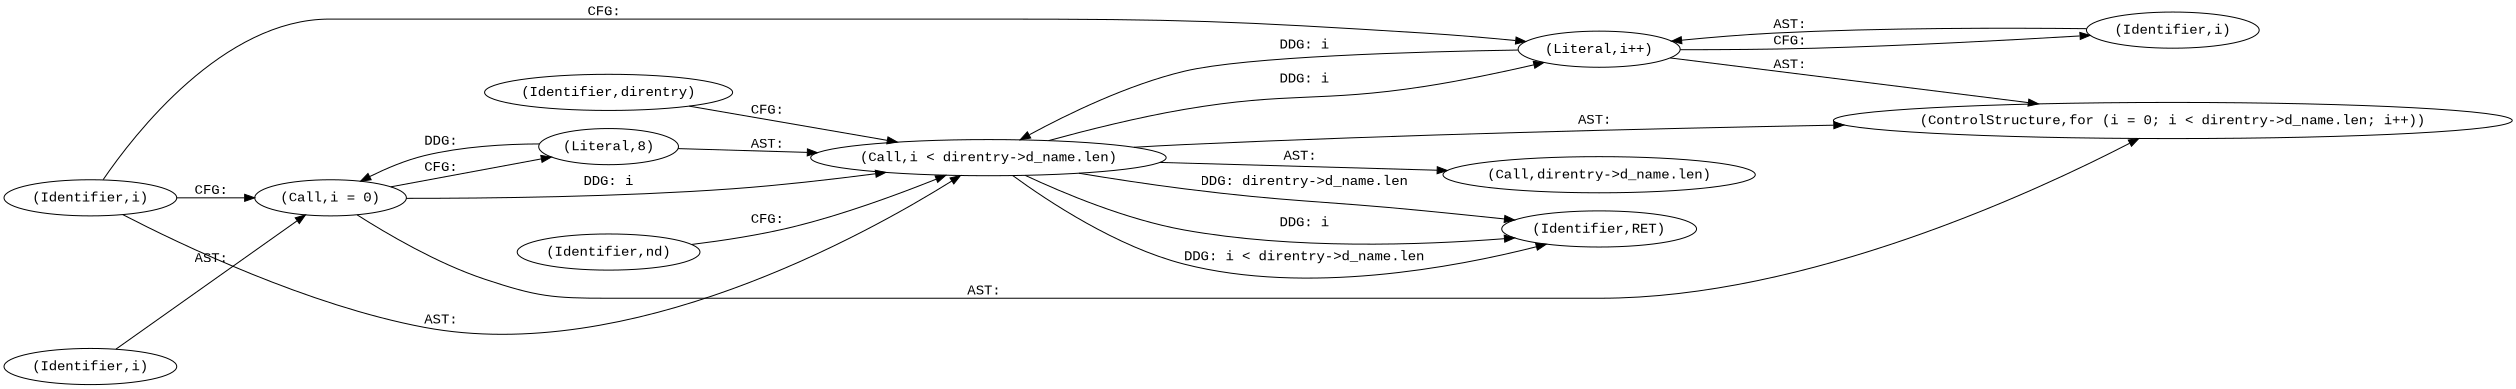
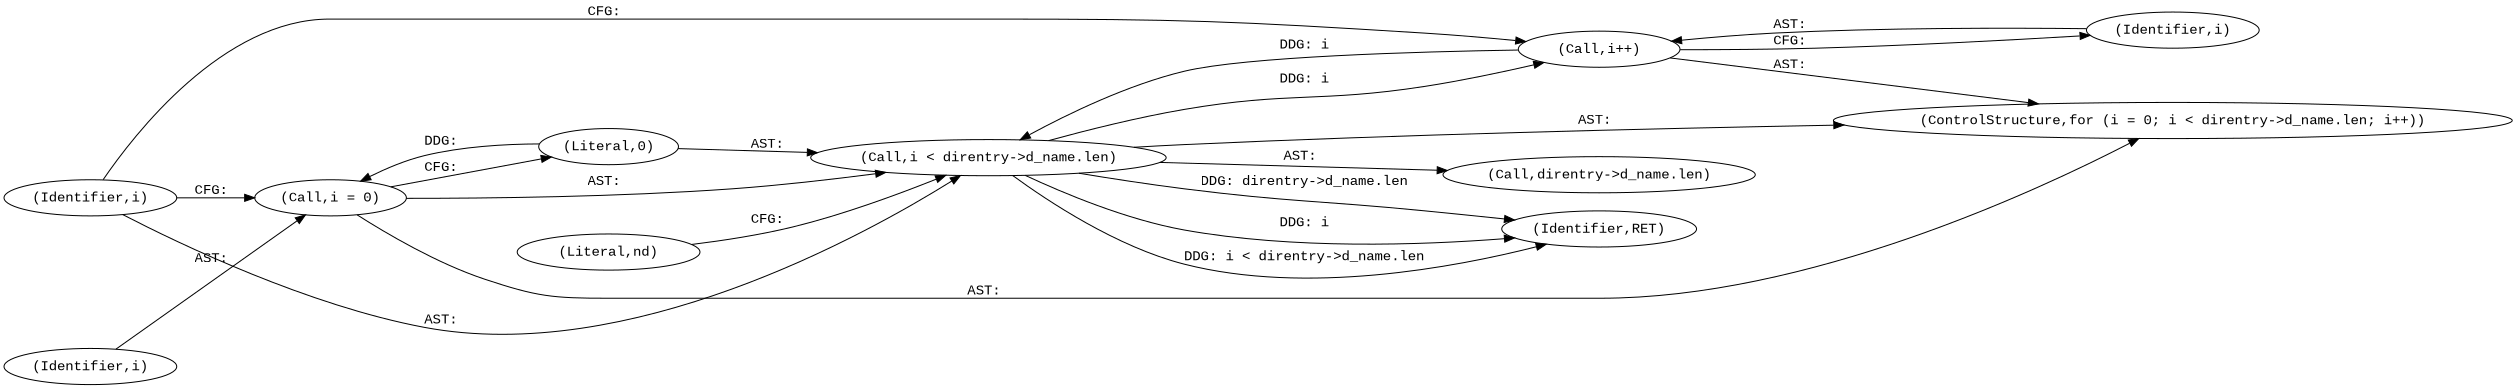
node "(Literal,i++)": label "(Literal,i++)" -> "(Call,i++)"
node "(Identifier,direntry)": removed
node "(Literal,8)": label "(Literal,8)" -> "(Literal,0)"
edge "(Call,i = 0)" -> "(Call,i < direntry->d_name.len)": label "DDG: i" -> "AST: "
node "(Identifier,nd)": label "(Identifier,nd)" -> "(Literal,nd)"
